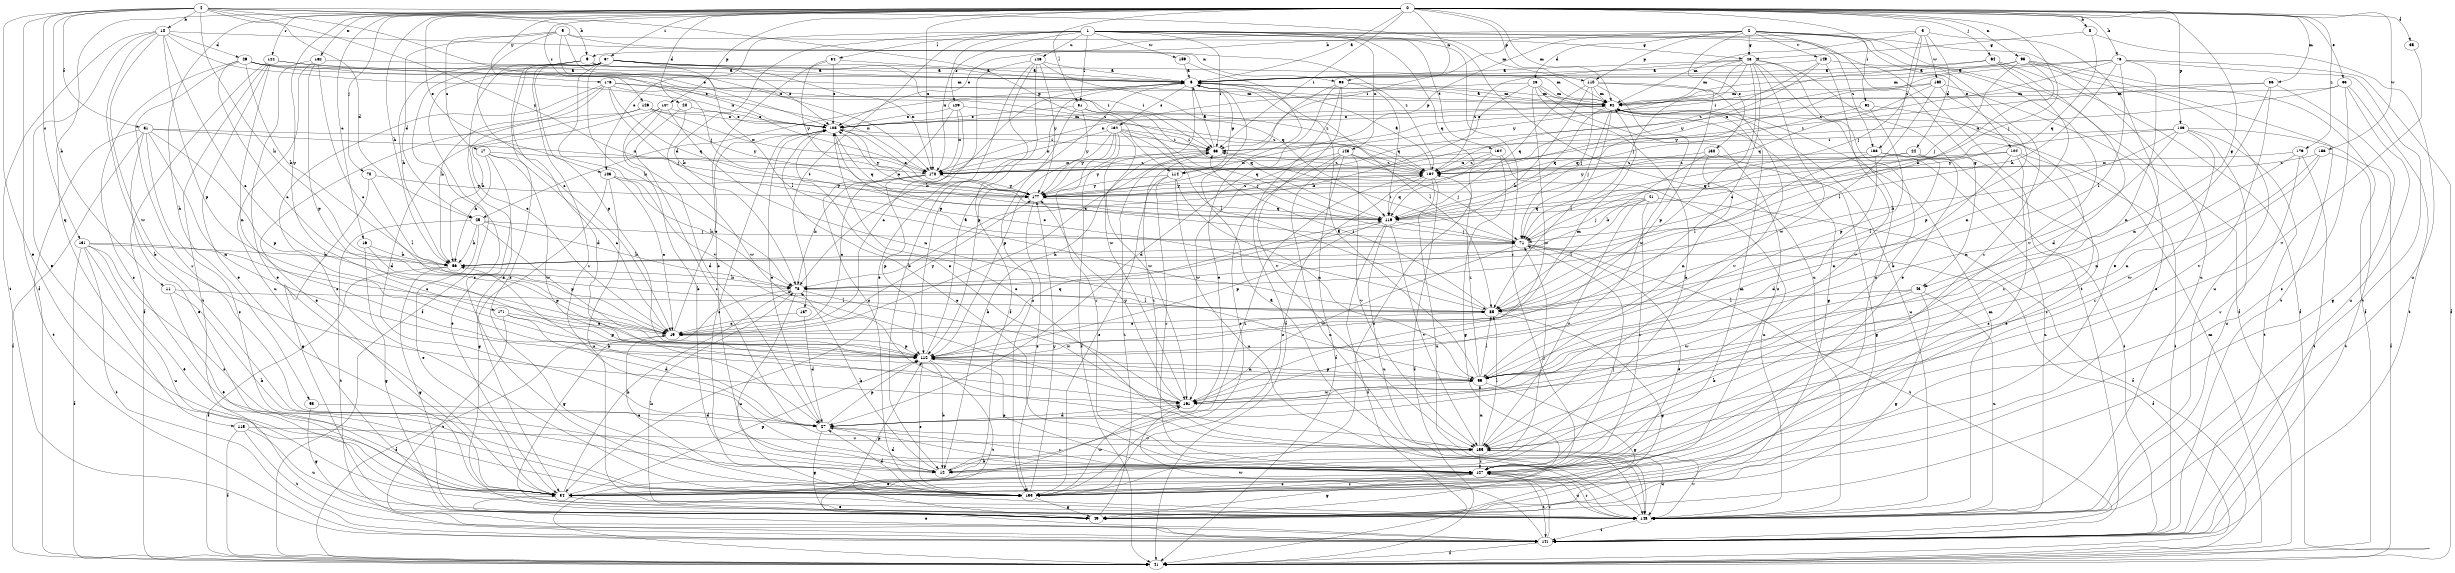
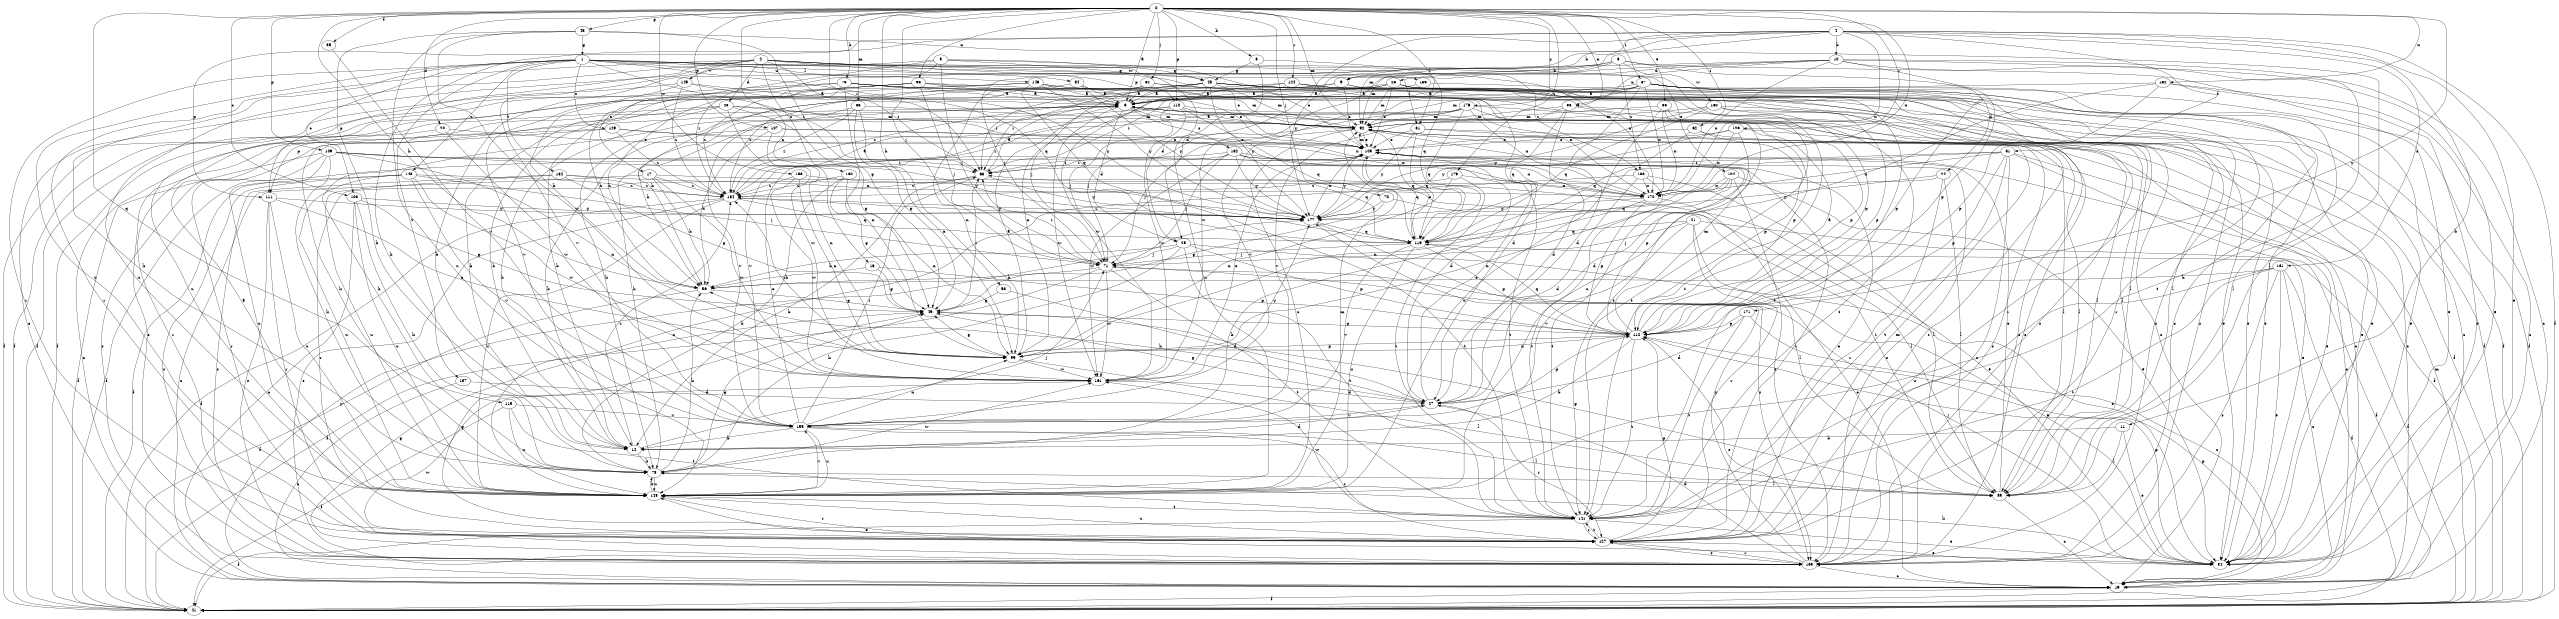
edge "1" -> "43": reversed
node "114": label "114" -> "111"
edge "56" -> "78": reversed
